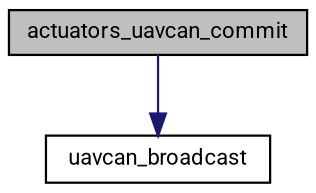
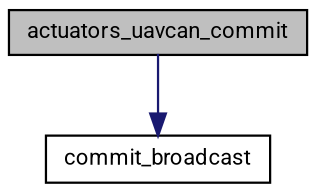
node "uavcan_broadcast": label "uavcan_broadcast" -> "commit_broadcast"
